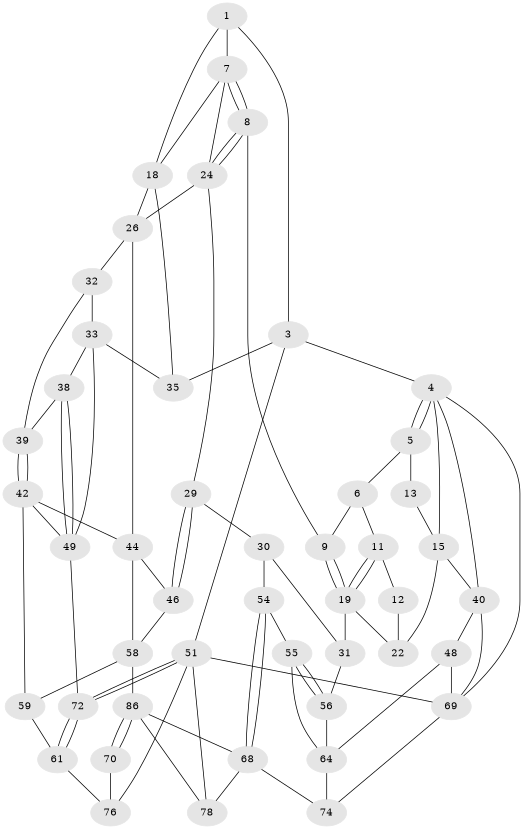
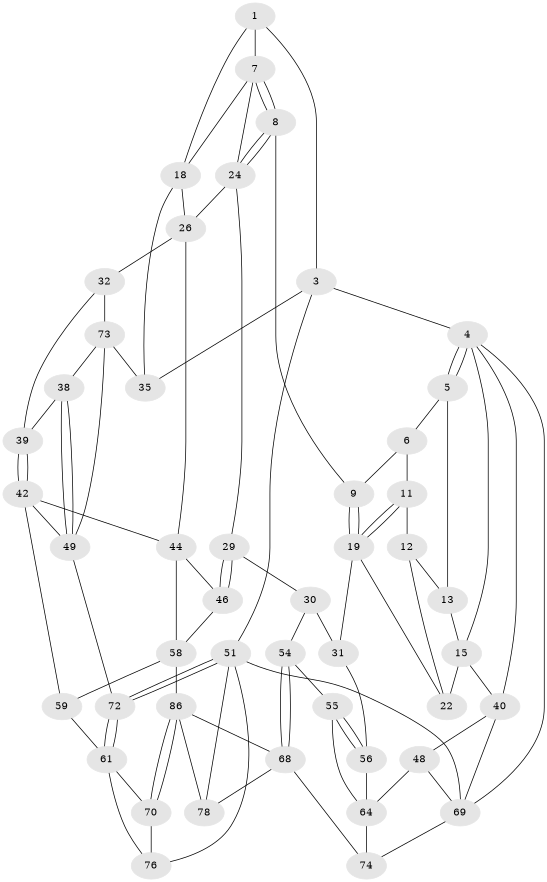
node "33": label "33" -> "73"
edge "12" -- "13": added
edge "61" -- "70": added
